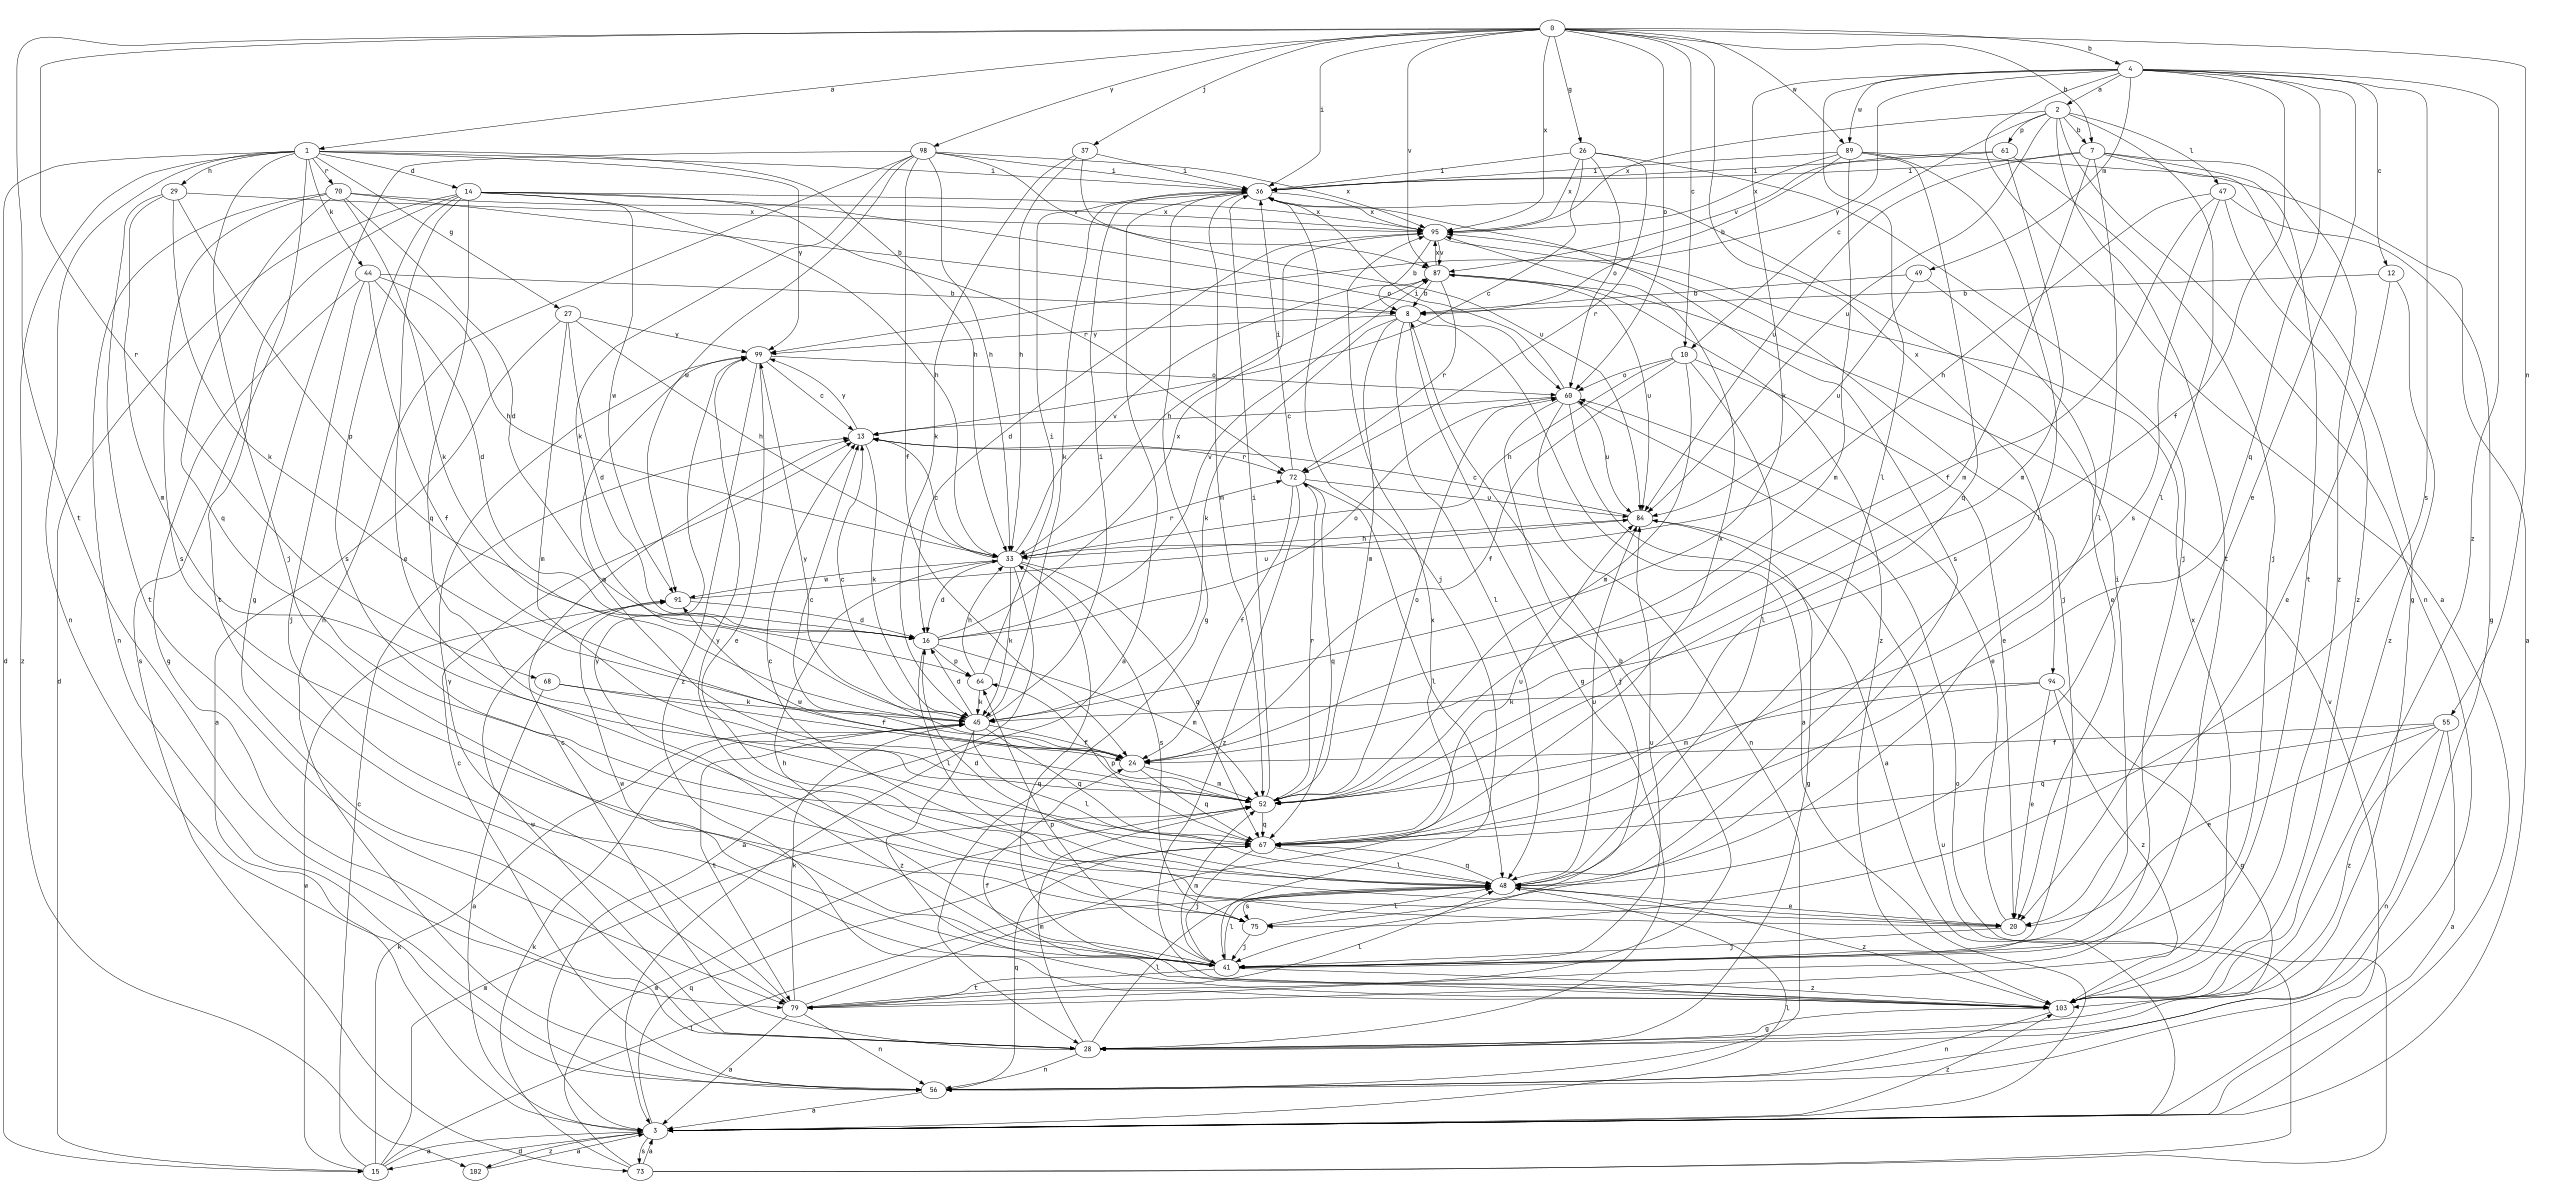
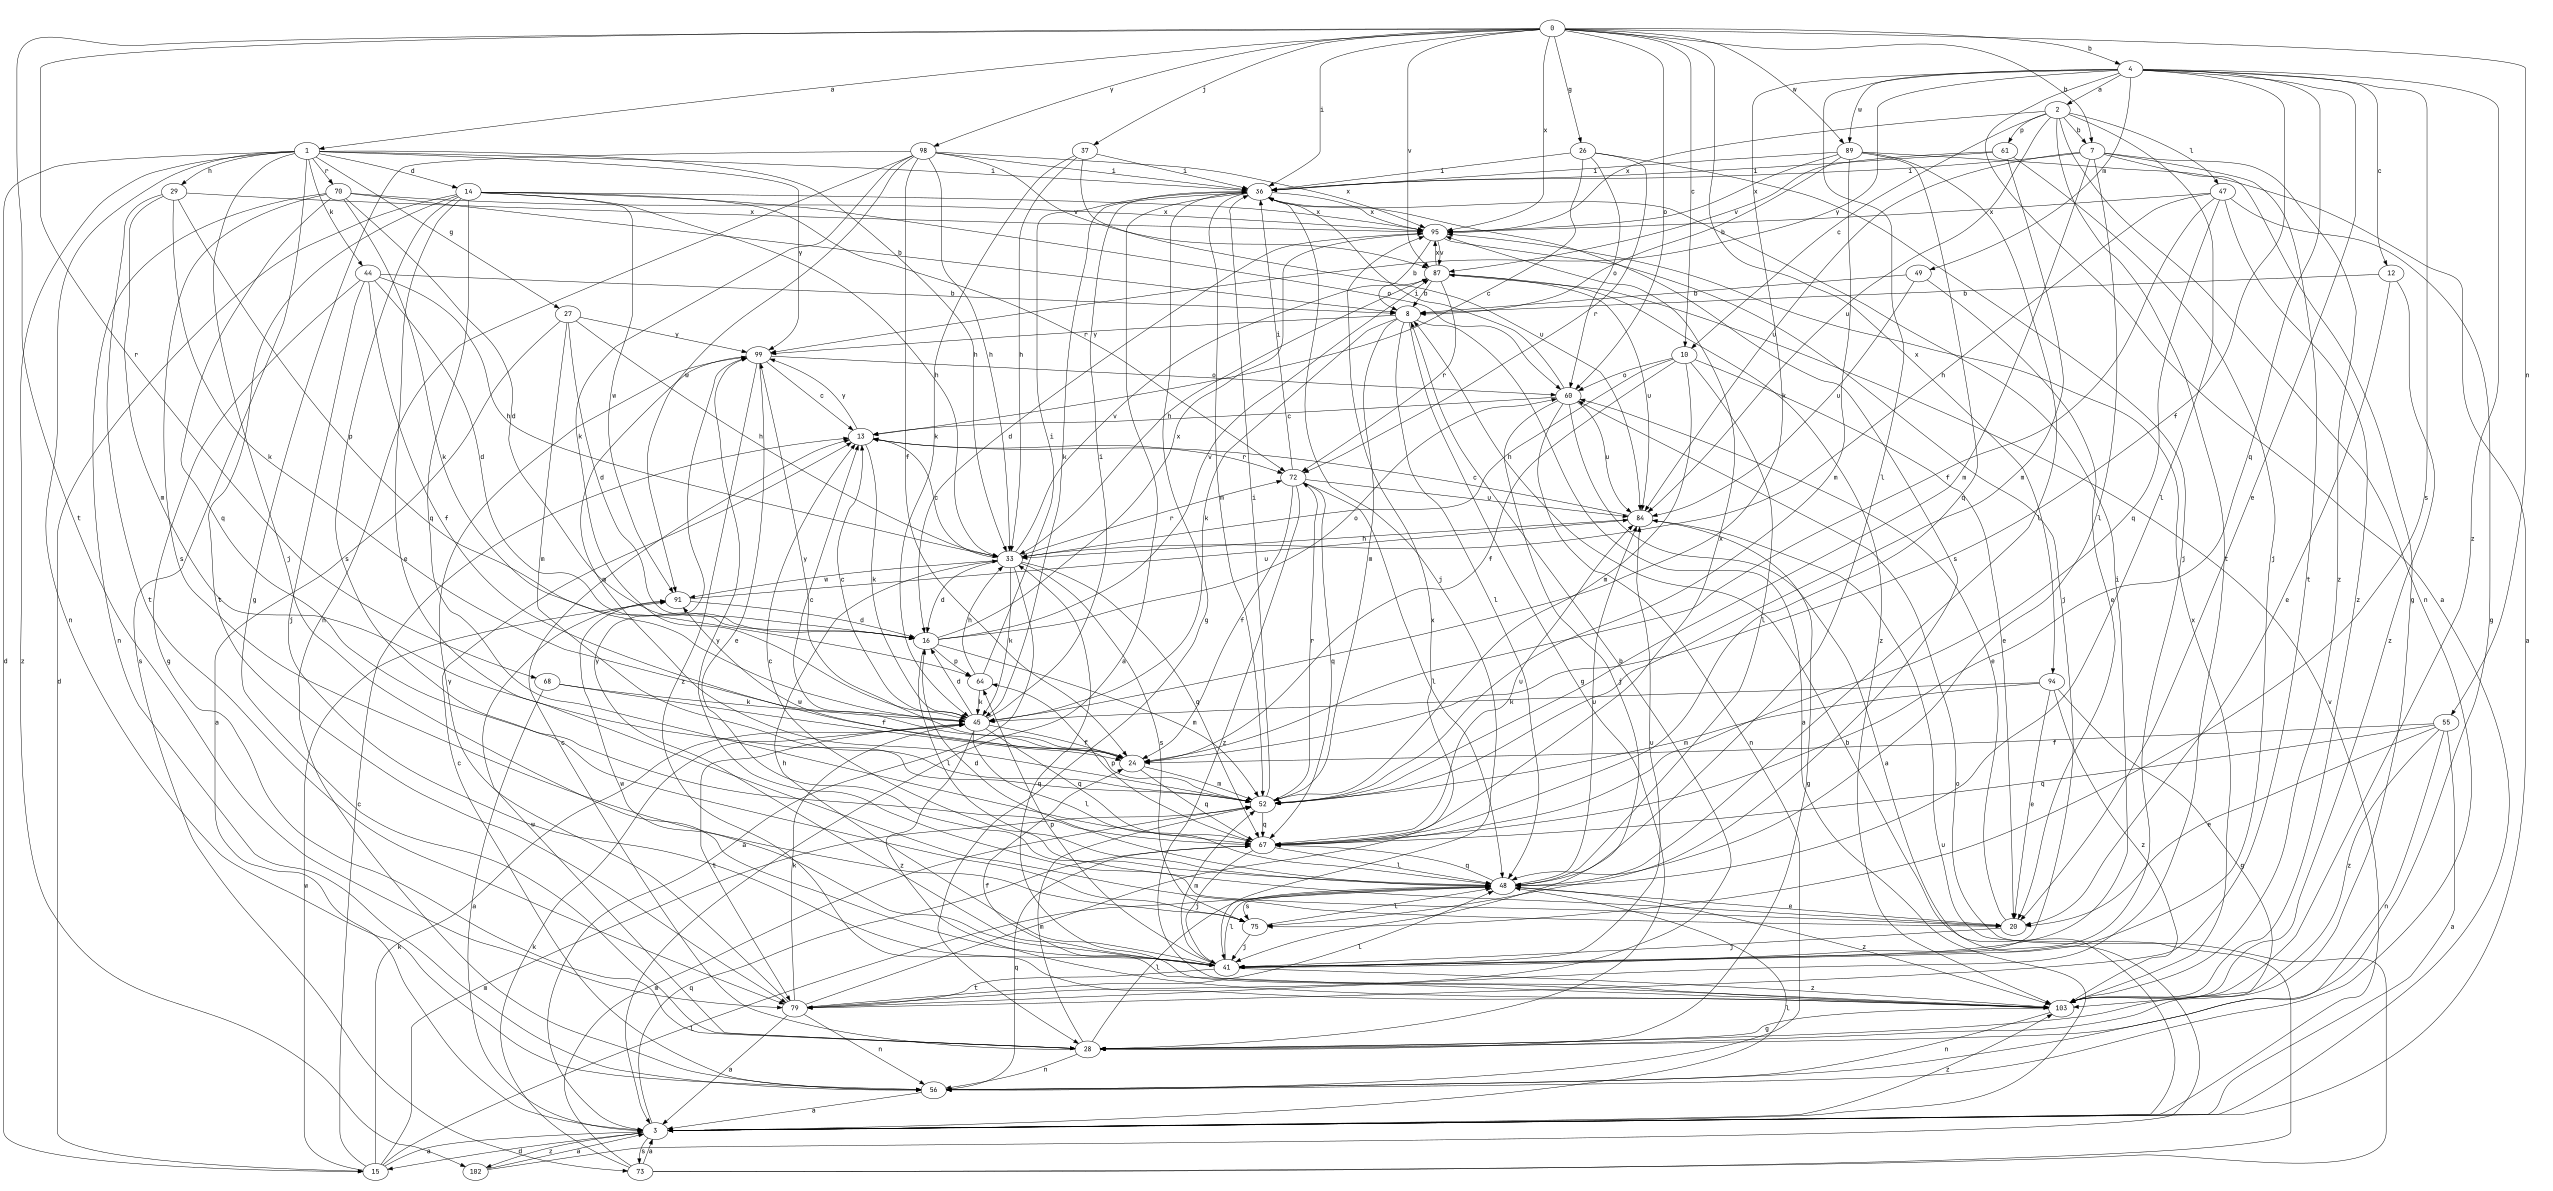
edge "26" -> "95": now "47" -> "95"
edge "47" -> "67": label "s" -> "q"
edge "52" -> "60": removed, label "o"
edge "102" -> "8": added, label "b"
